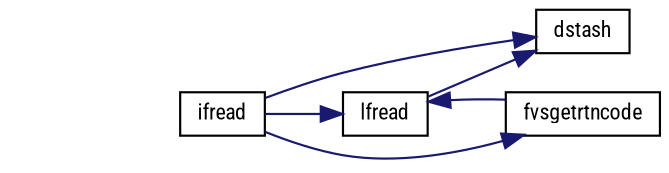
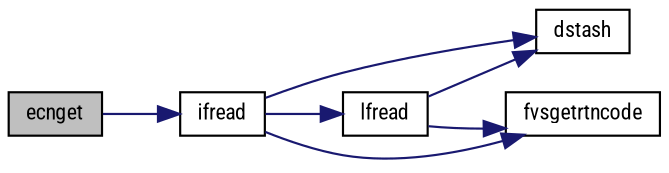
edge "fvsgetrtncode" -> "lfread": reversed
node "ecnget": added
